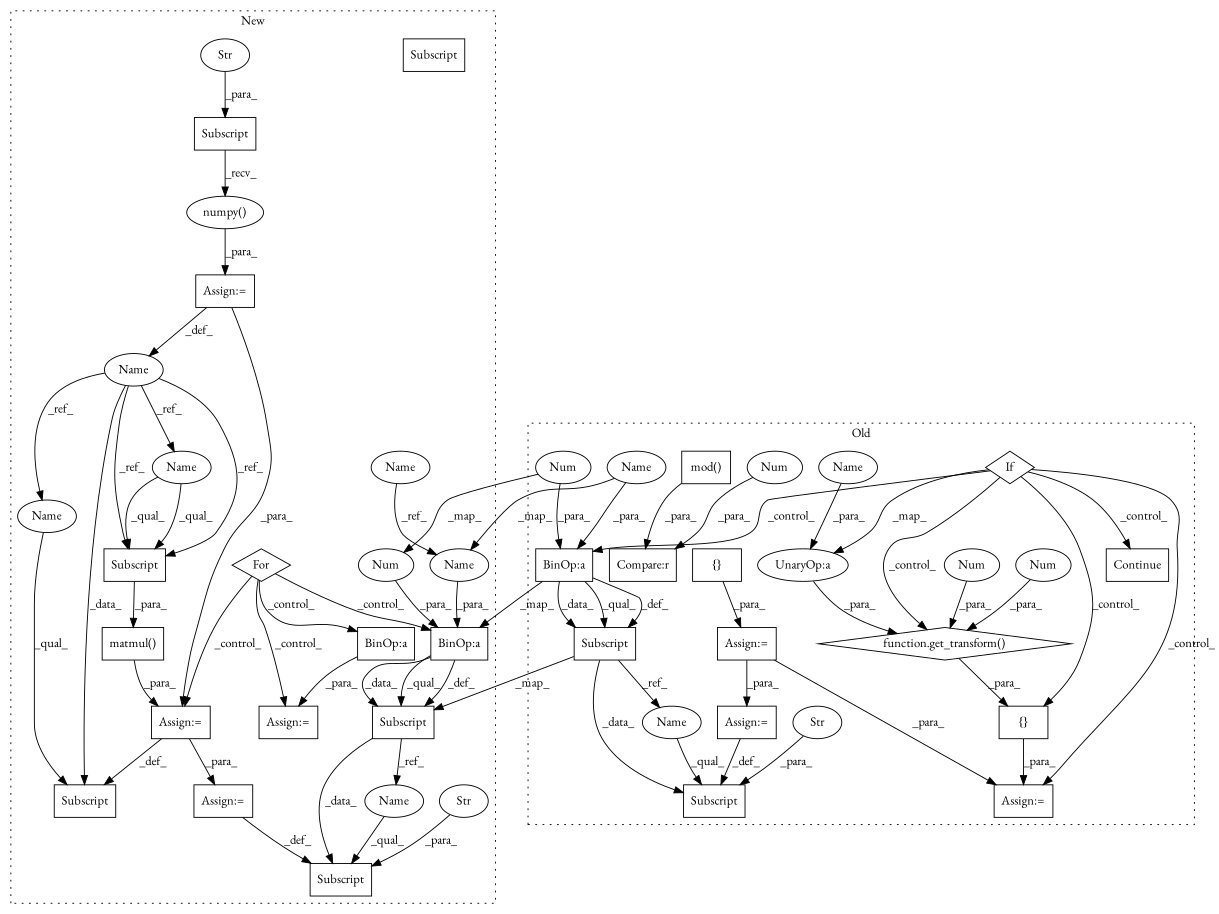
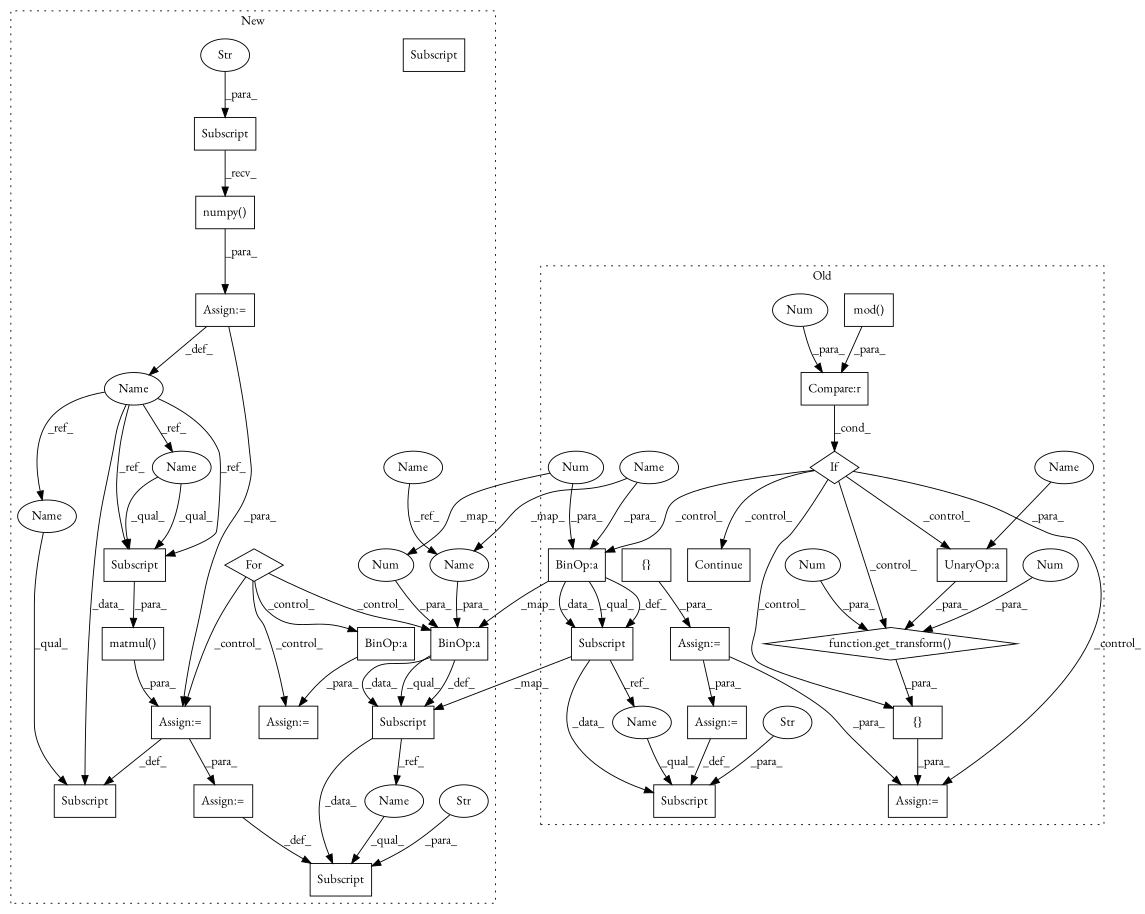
node "numpy()": shape ellipse -> box
edge "Compare:r" -> "If": added, label "_cond_"
edge "If" -> "UnaryOp:a": label "_map_" -> "_control_"
node "UnaryOp:a": shape ellipse -> box
